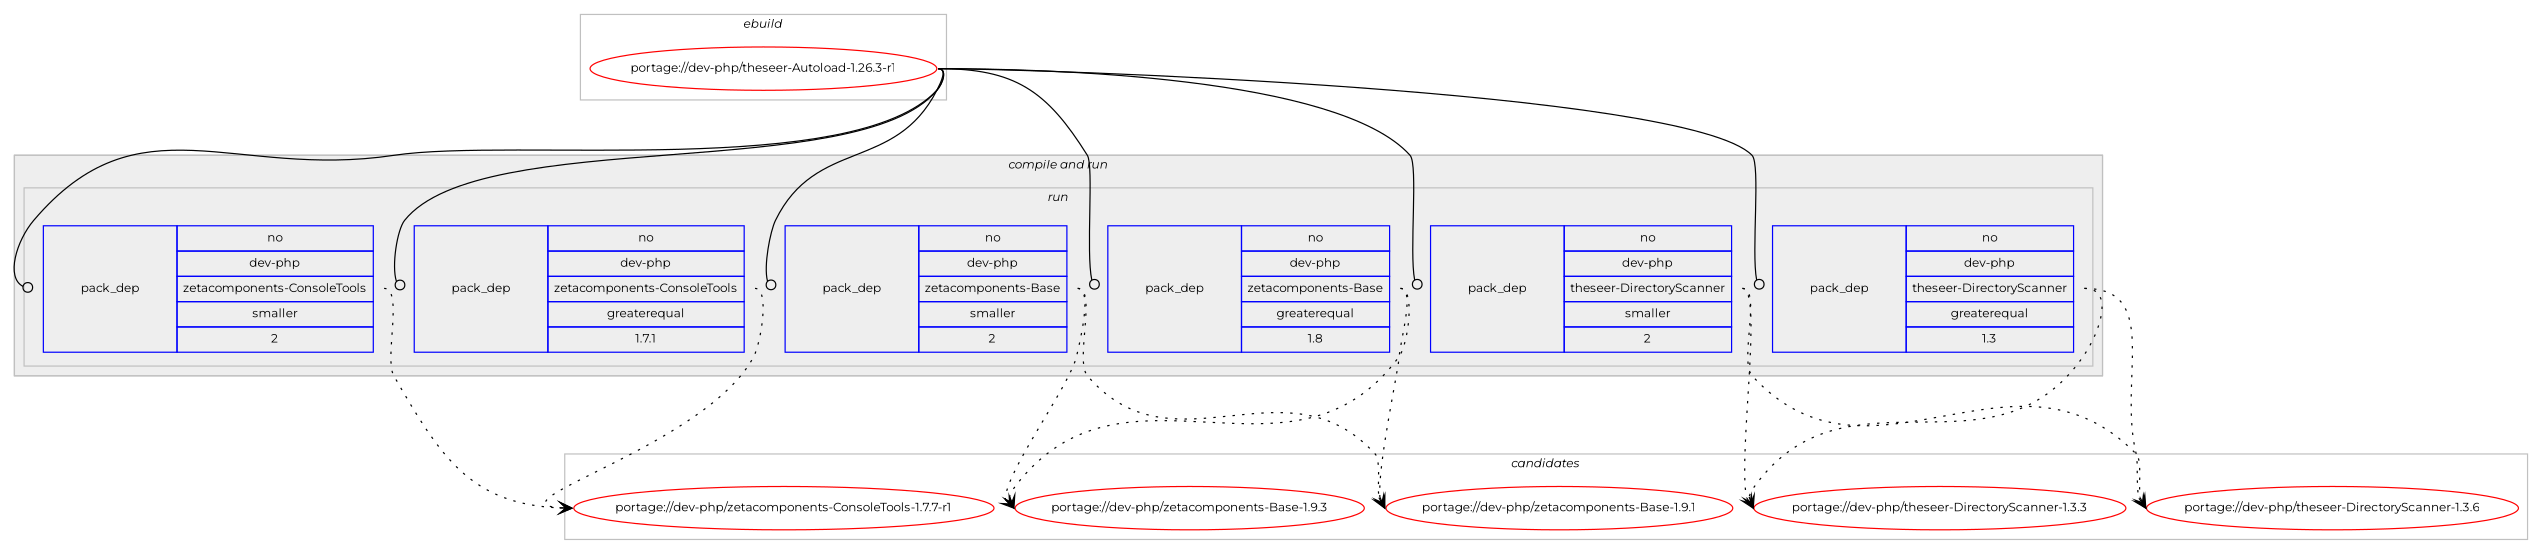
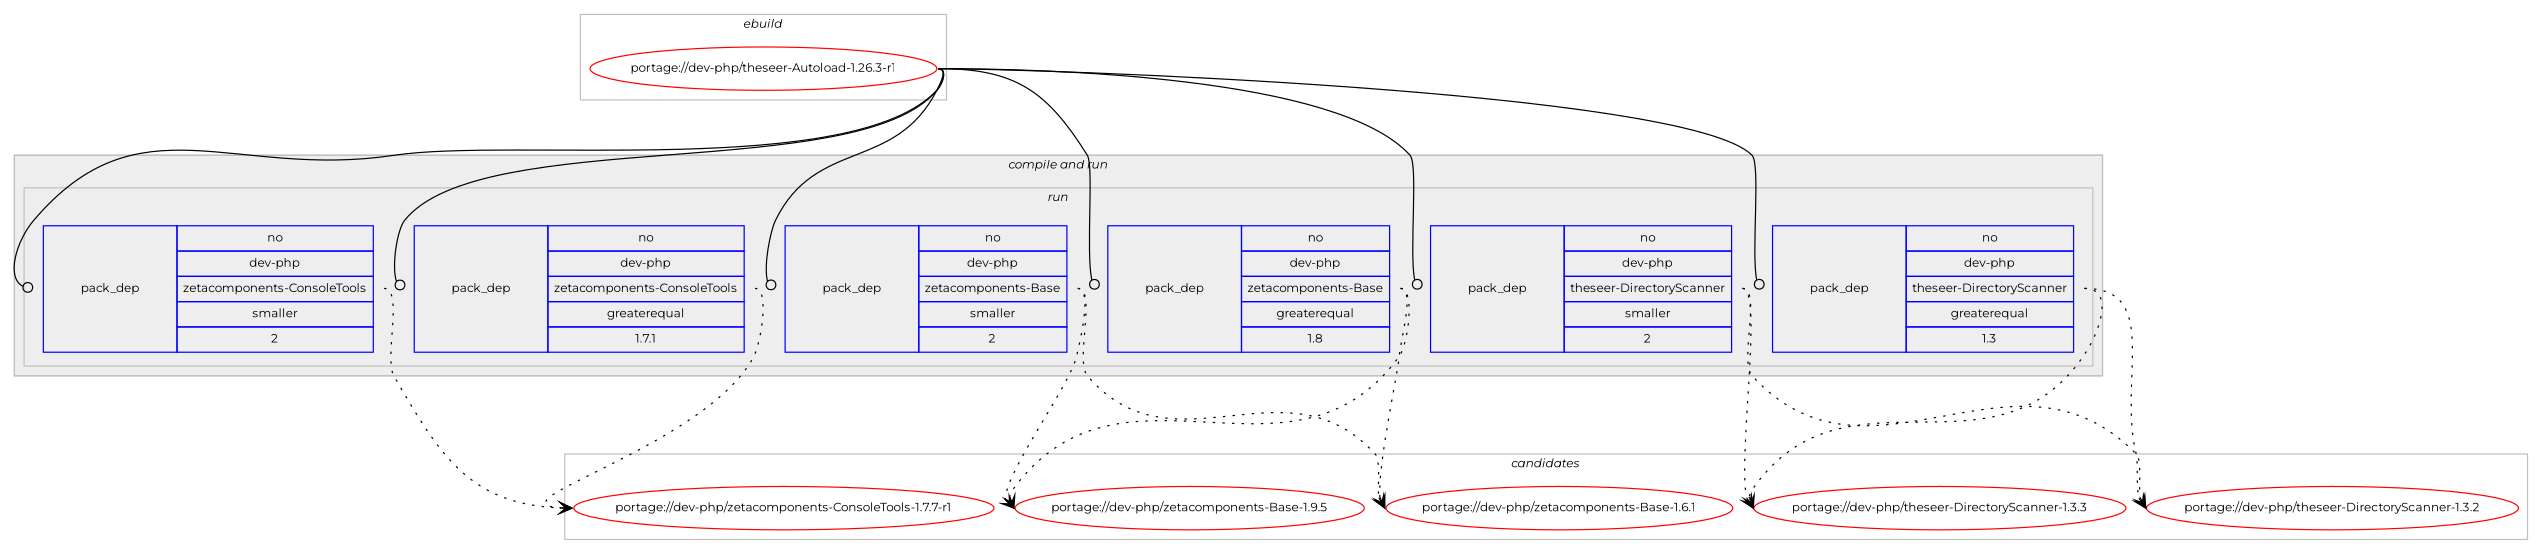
node "portage://dev-php/zetacomponents-Base-1.9.3": label "portage://dev-php/zetacomponents-Base-1.9.3" -> "portage://dev-php/zetacomponents-Base-1.9.5"
node "portage://dev-php/zetacomponents-Base-1.9.1": label "portage://dev-php/zetacomponents-Base-1.9.1" -> "portage://dev-php/zetacomponents-Base-1.6.1"
node "portage://dev-php/theseer-DirectoryScanner-1.3.6": label "portage://dev-php/theseer-DirectoryScanner-1.3.6" -> "portage://dev-php/theseer-DirectoryScanner-1.3.2"
